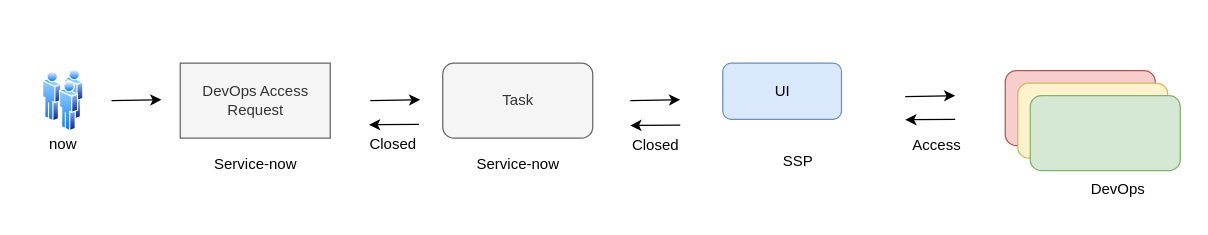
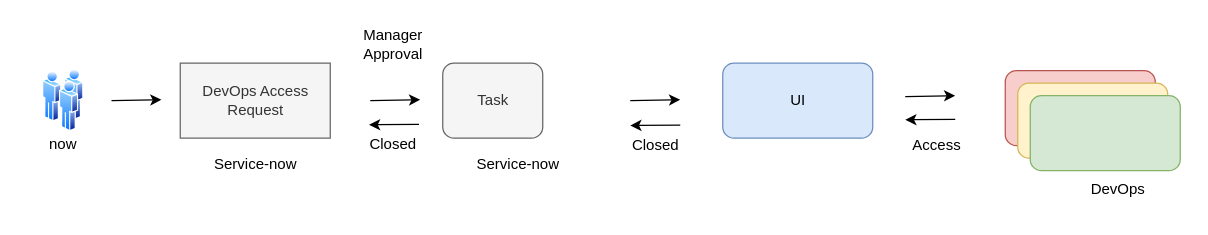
node "Manager Approval": added
node "UI": size 119x56 -> 150x75
node "Task": size 150x75 -> 100x75
node "SSP": removed
